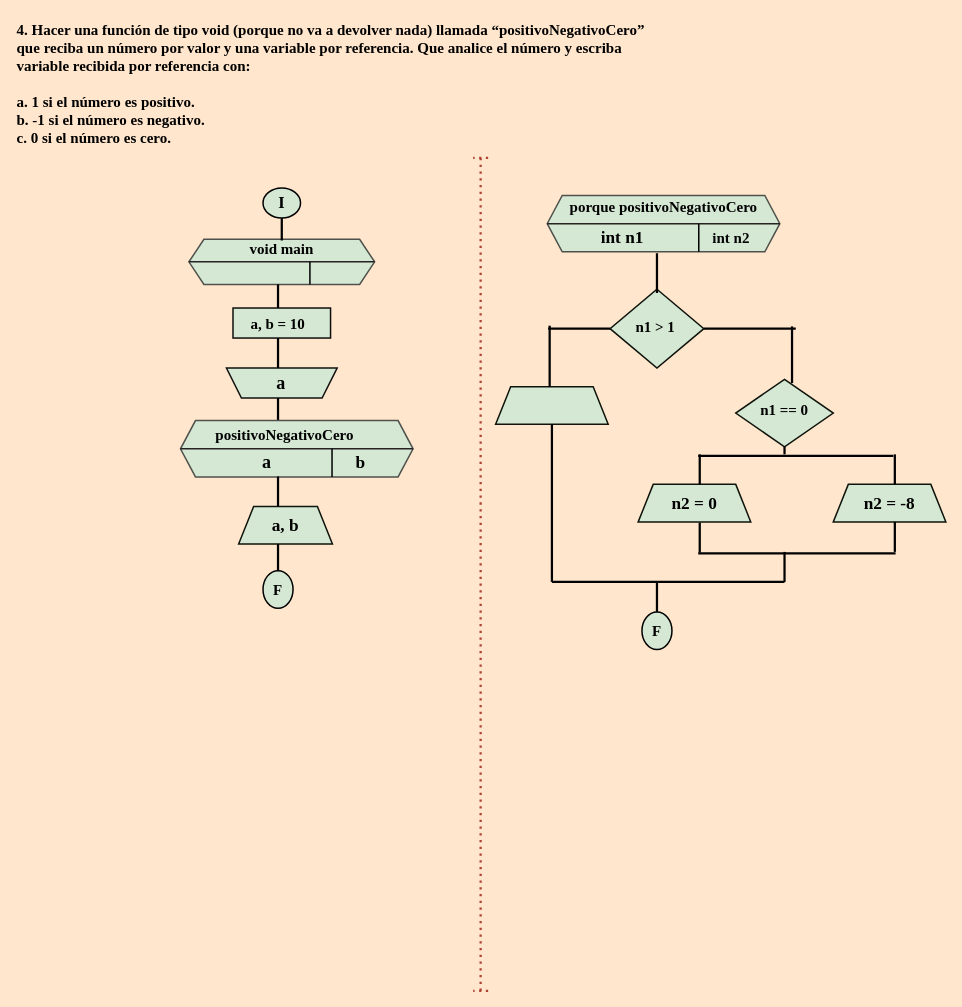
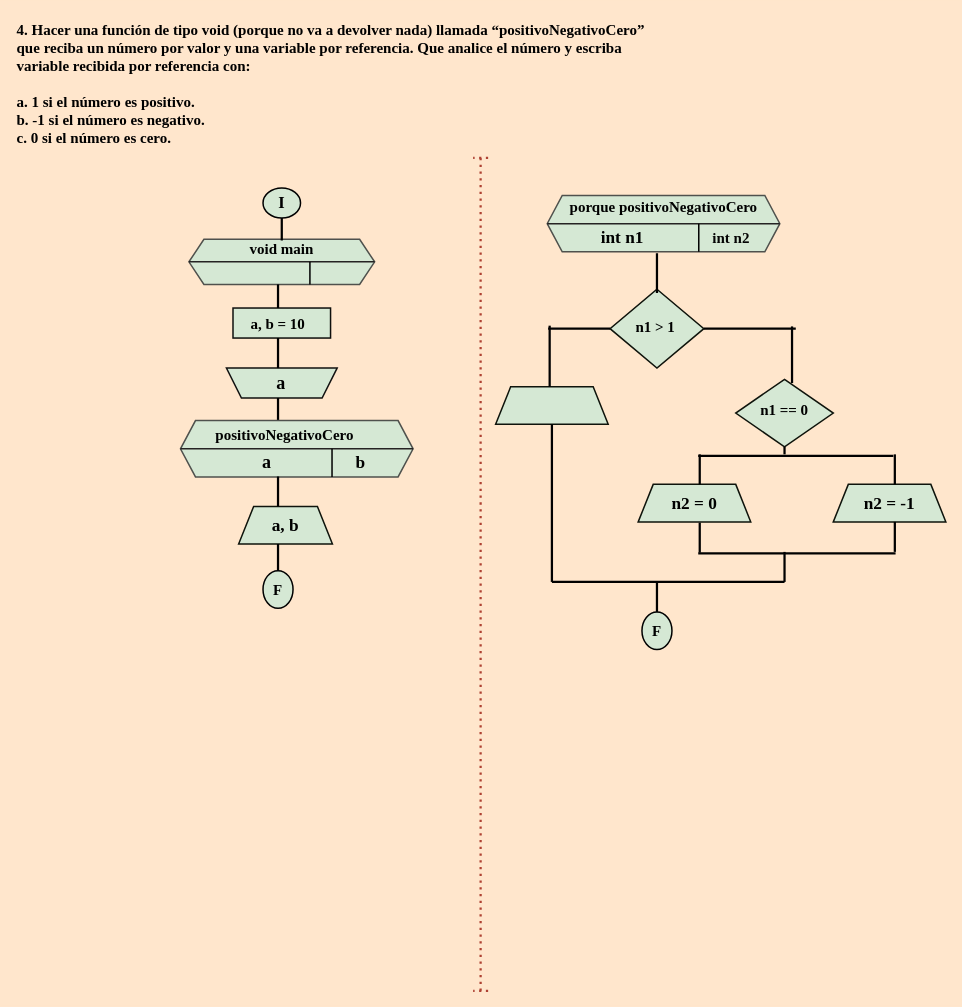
node "n2 = -8": label "n2 = -8" -> "n2 = -1"
